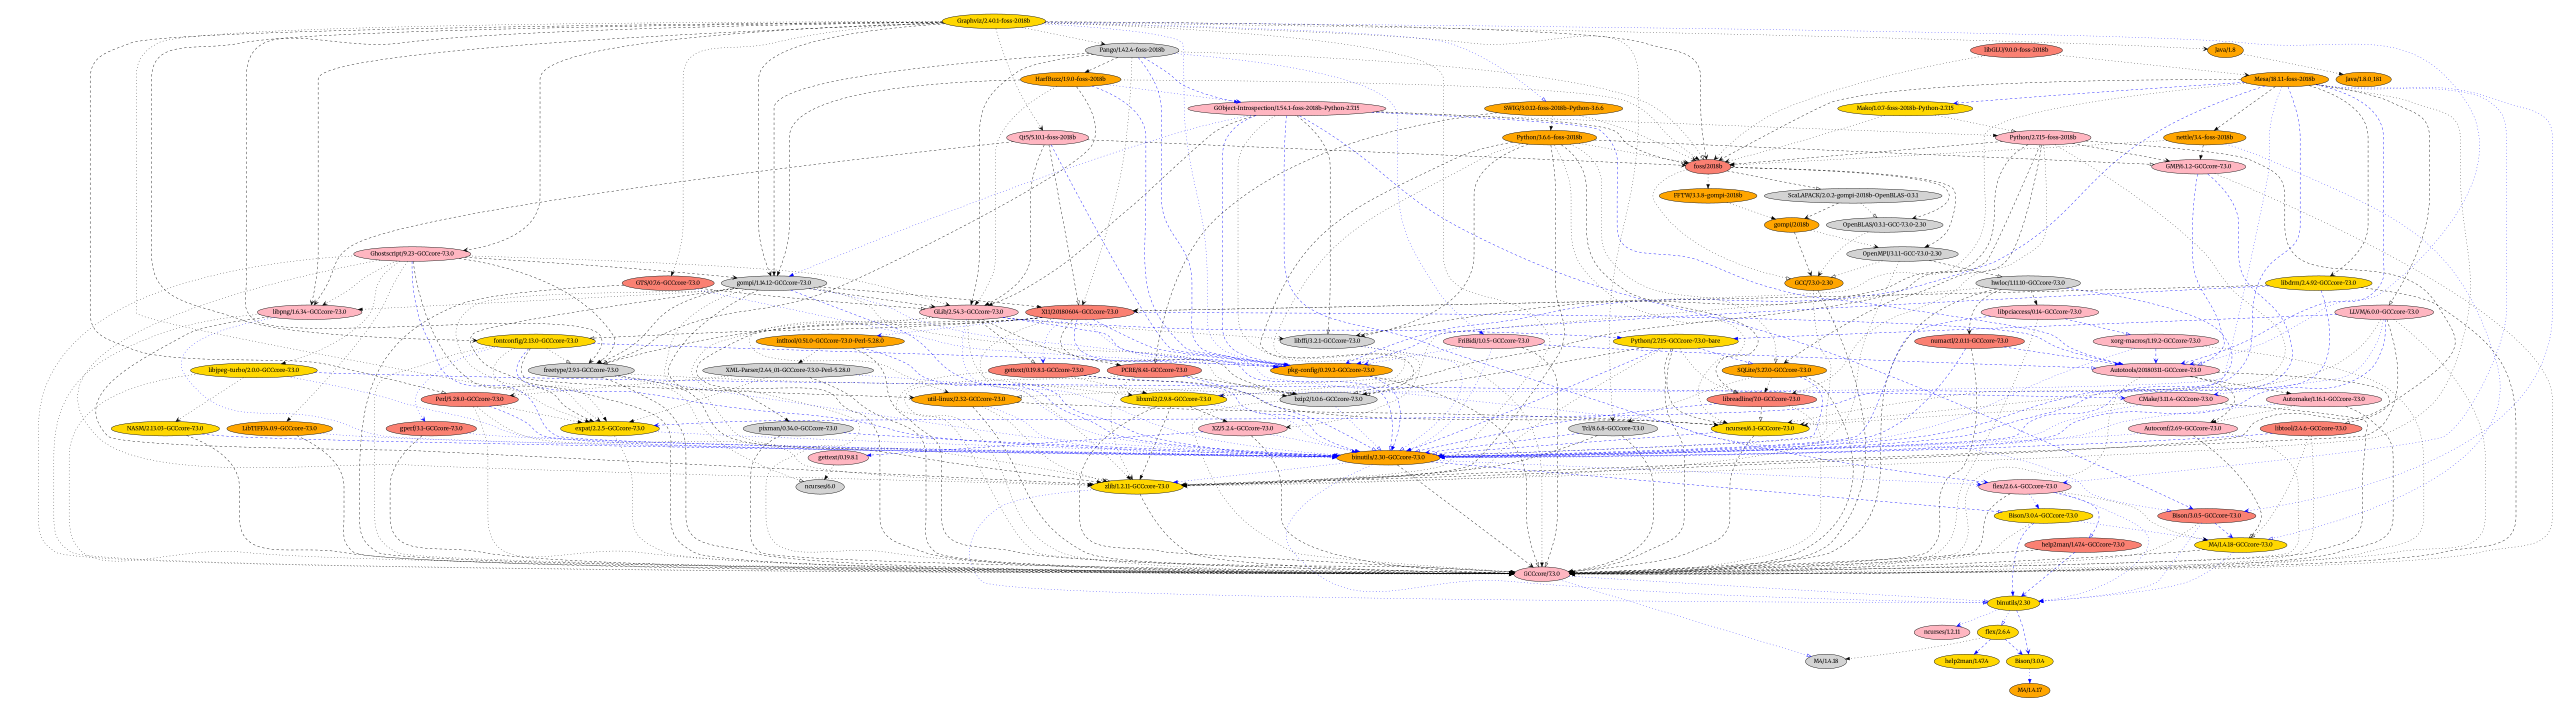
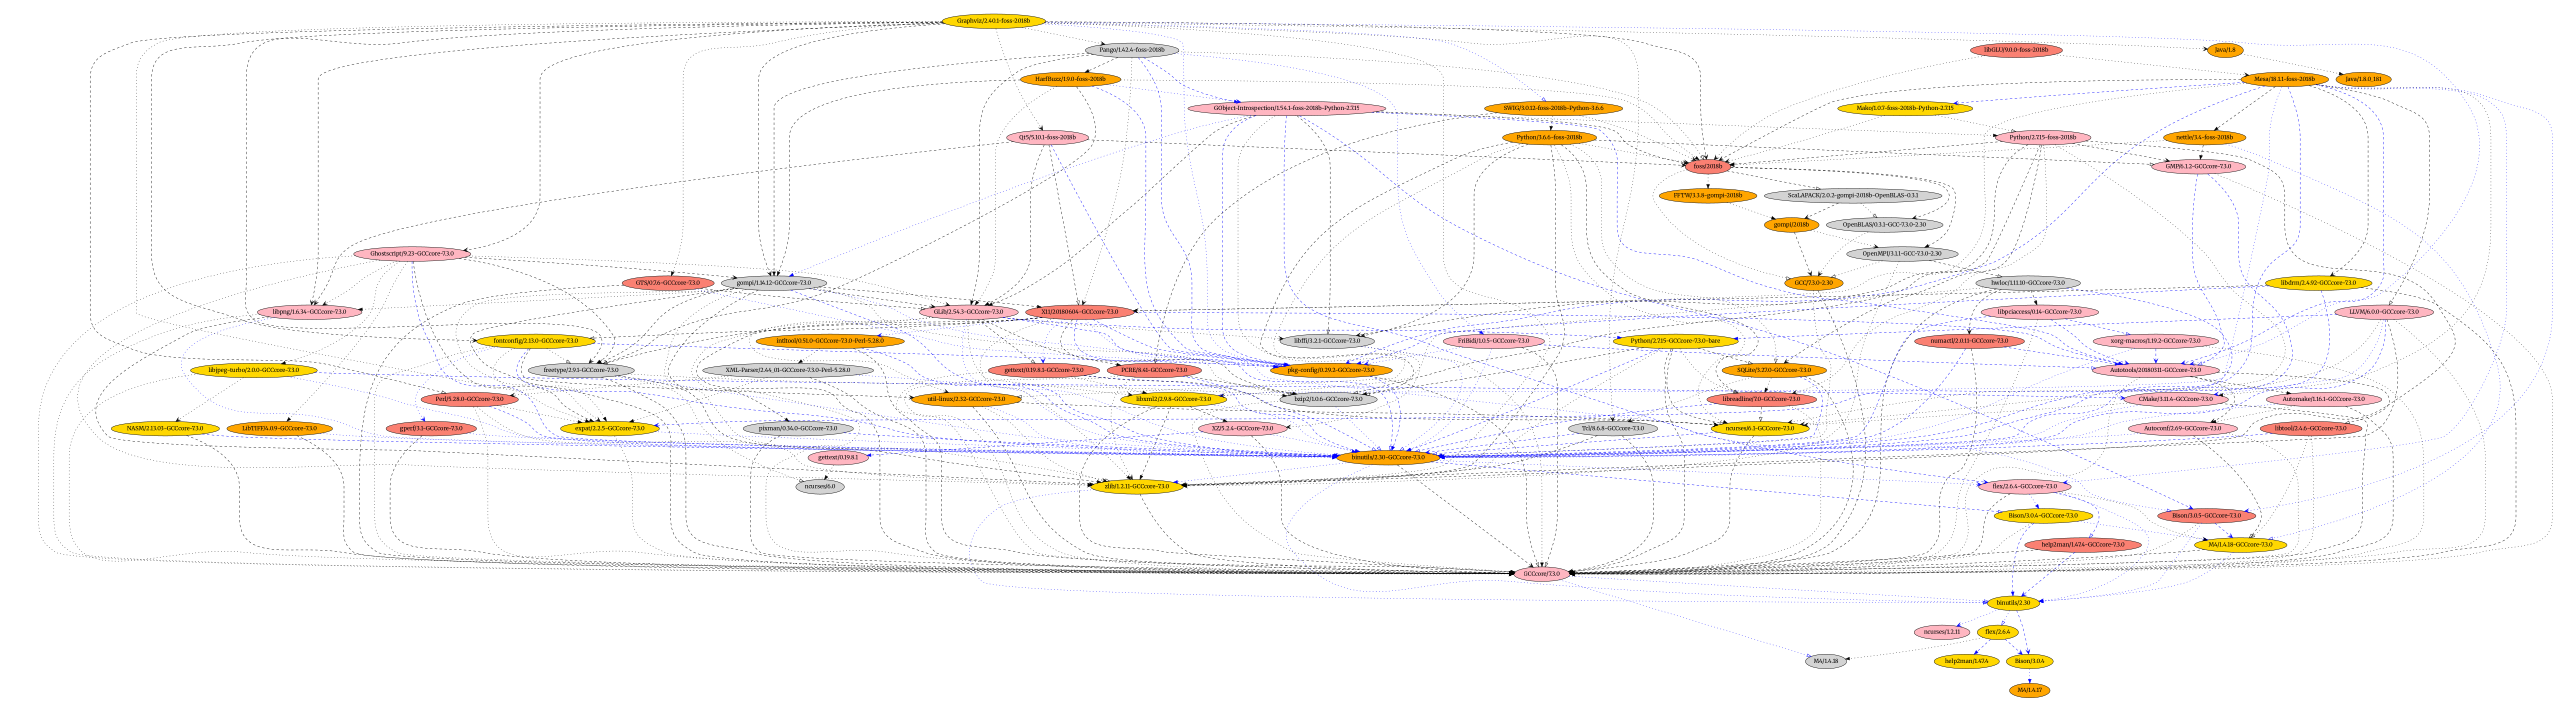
edge "libpciaccess/0.14-GCCcore-7.3.0" -> "Autotools/20180311-GCCcore-7.3.0": added
edge "Python/2.7.15-GCCcore-7.3.0-bare" -> "SQLite/3.27.0-GCCcore-7.3.0": color blue -> black
edge "Mesa/18.1.1-foss-2018b" -> "zlib/1.2.11-GCCcore-7.3.0": now "Mesa/18.1.1-foss-2018b" -> "CMake/3.11.4-GCCcore-7.3.0"
